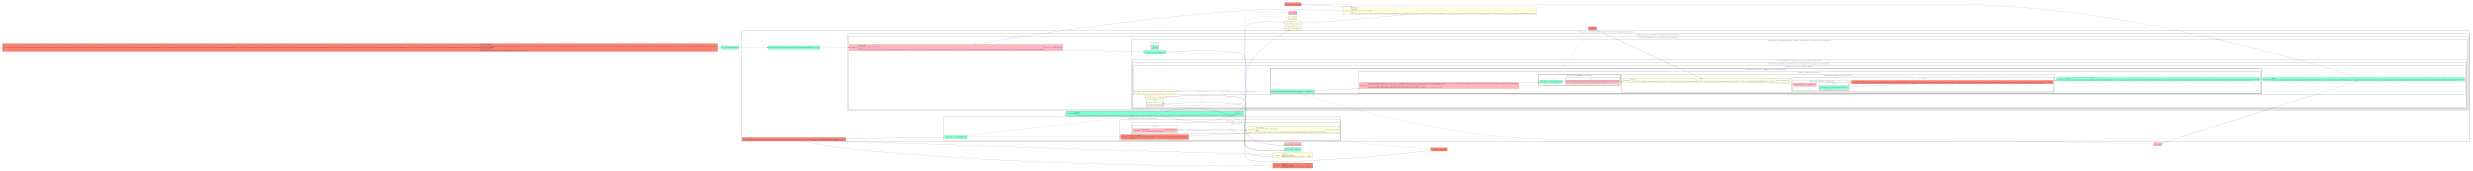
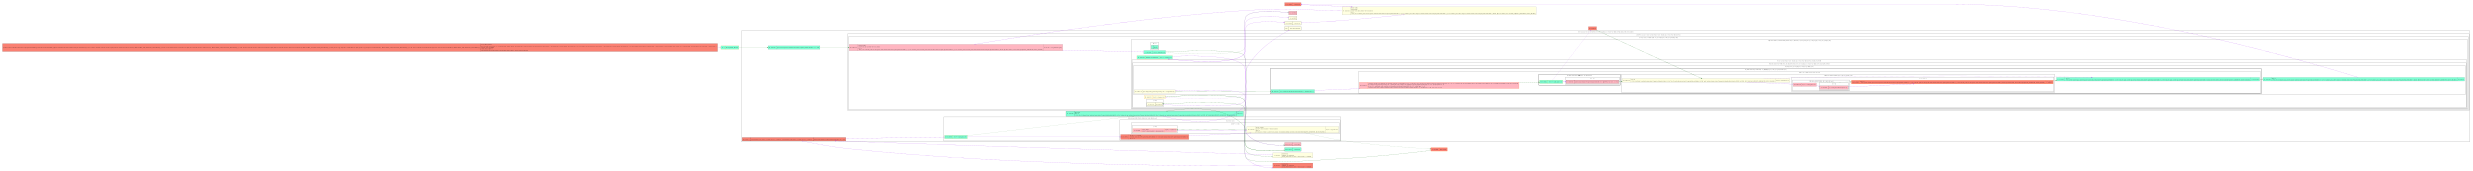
node "43: 0x000d": added
node "55: 0x005a": fillcolor aquamarine -> lightpink
node "58: 0x0067": removed
